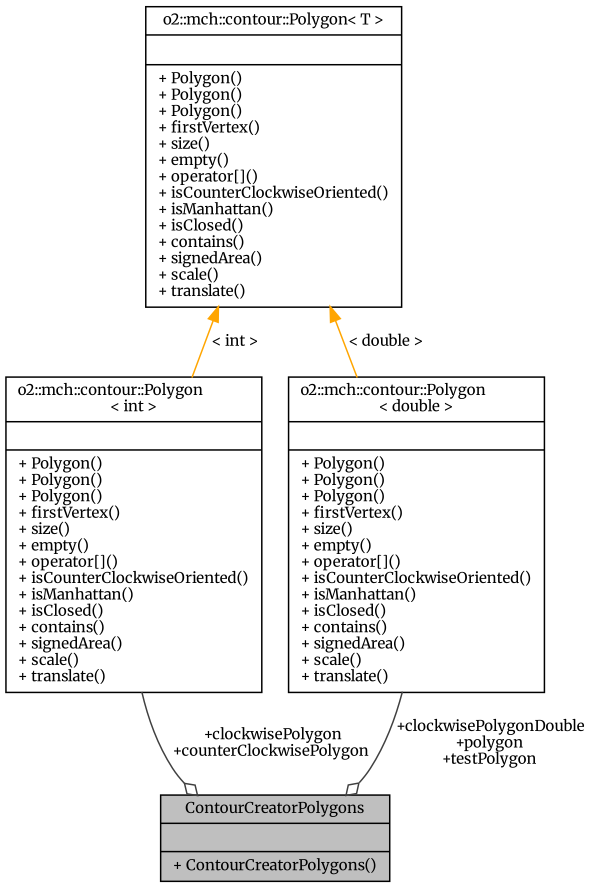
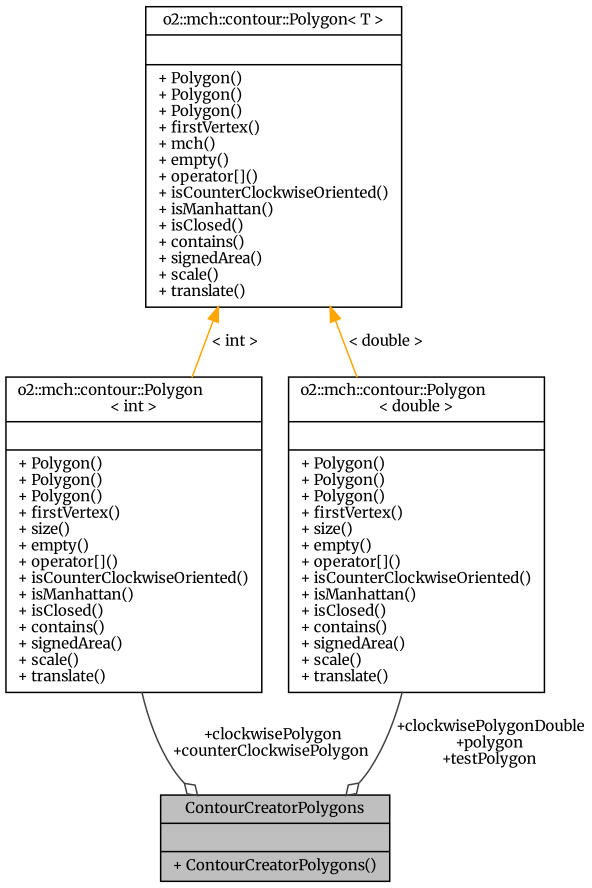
node "o2::mch::contour::Polygon< T >": text "+ size()" -> "+ mch()"
